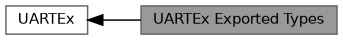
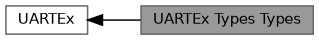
node "UARTEx Exported Types": label "UARTEx Exported Types" -> "UARTEx Types Types"
